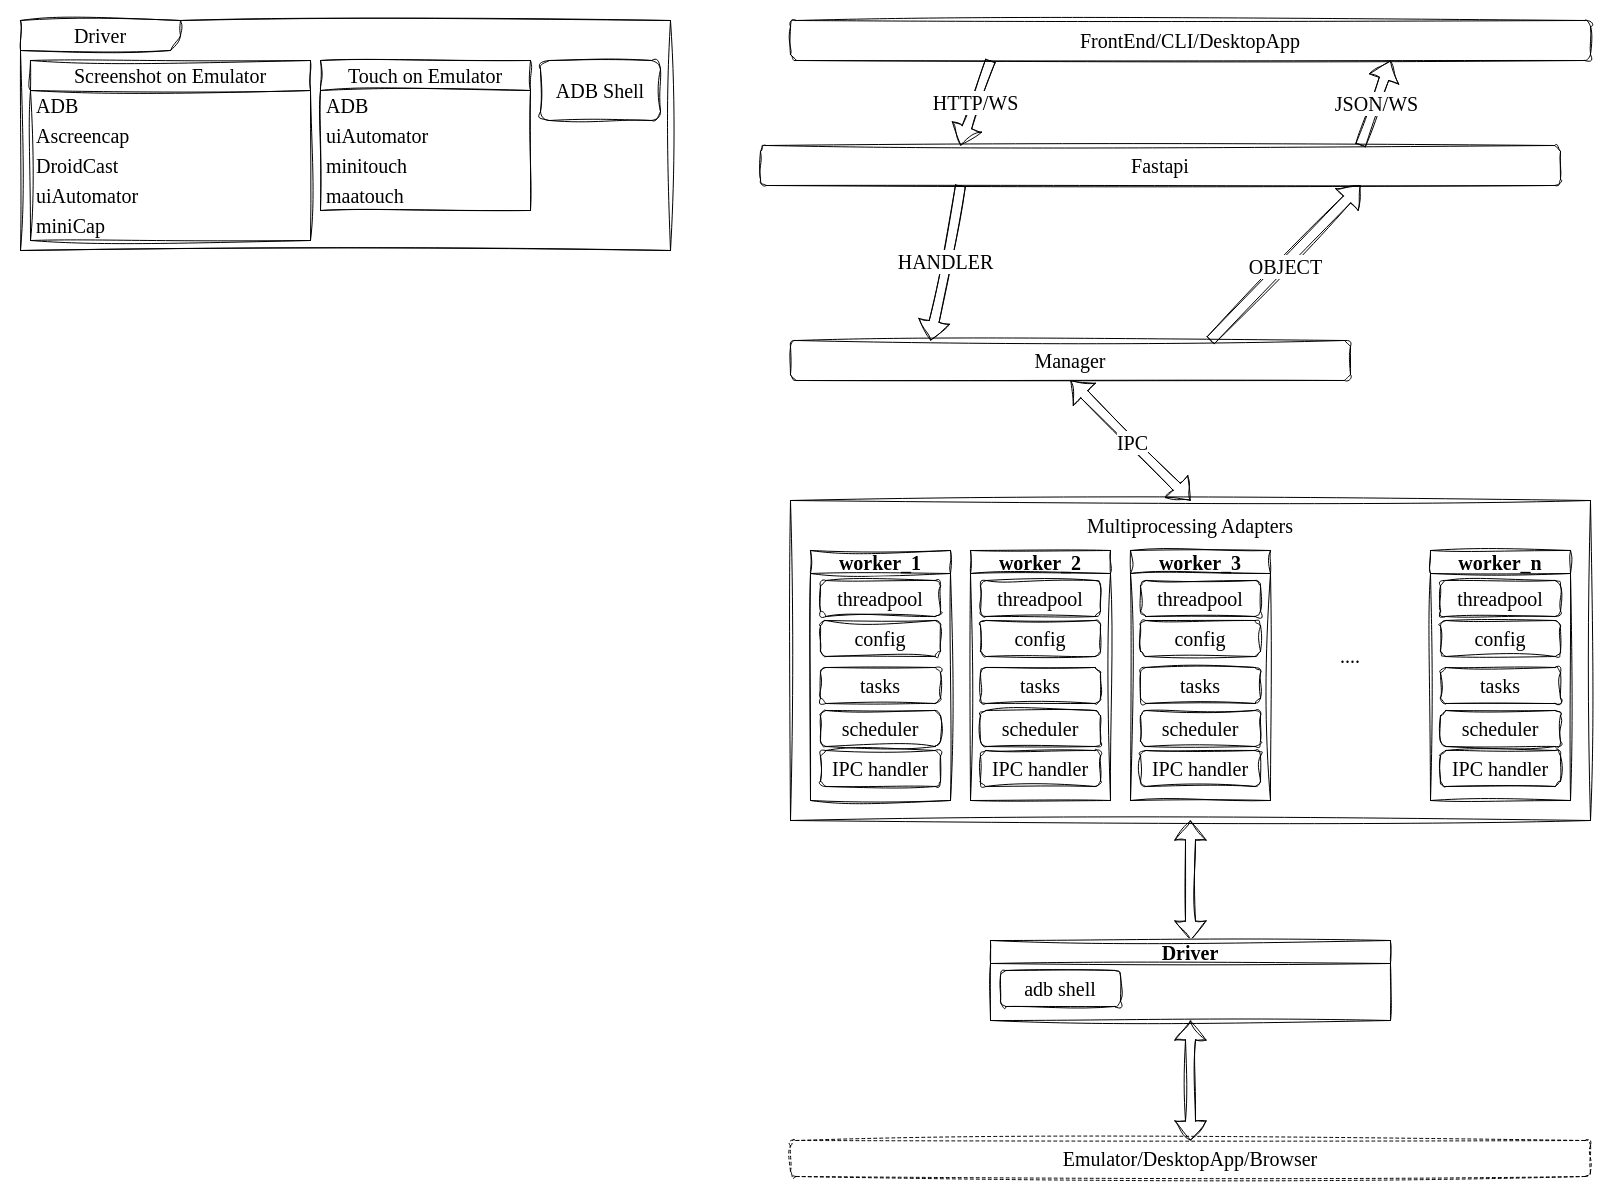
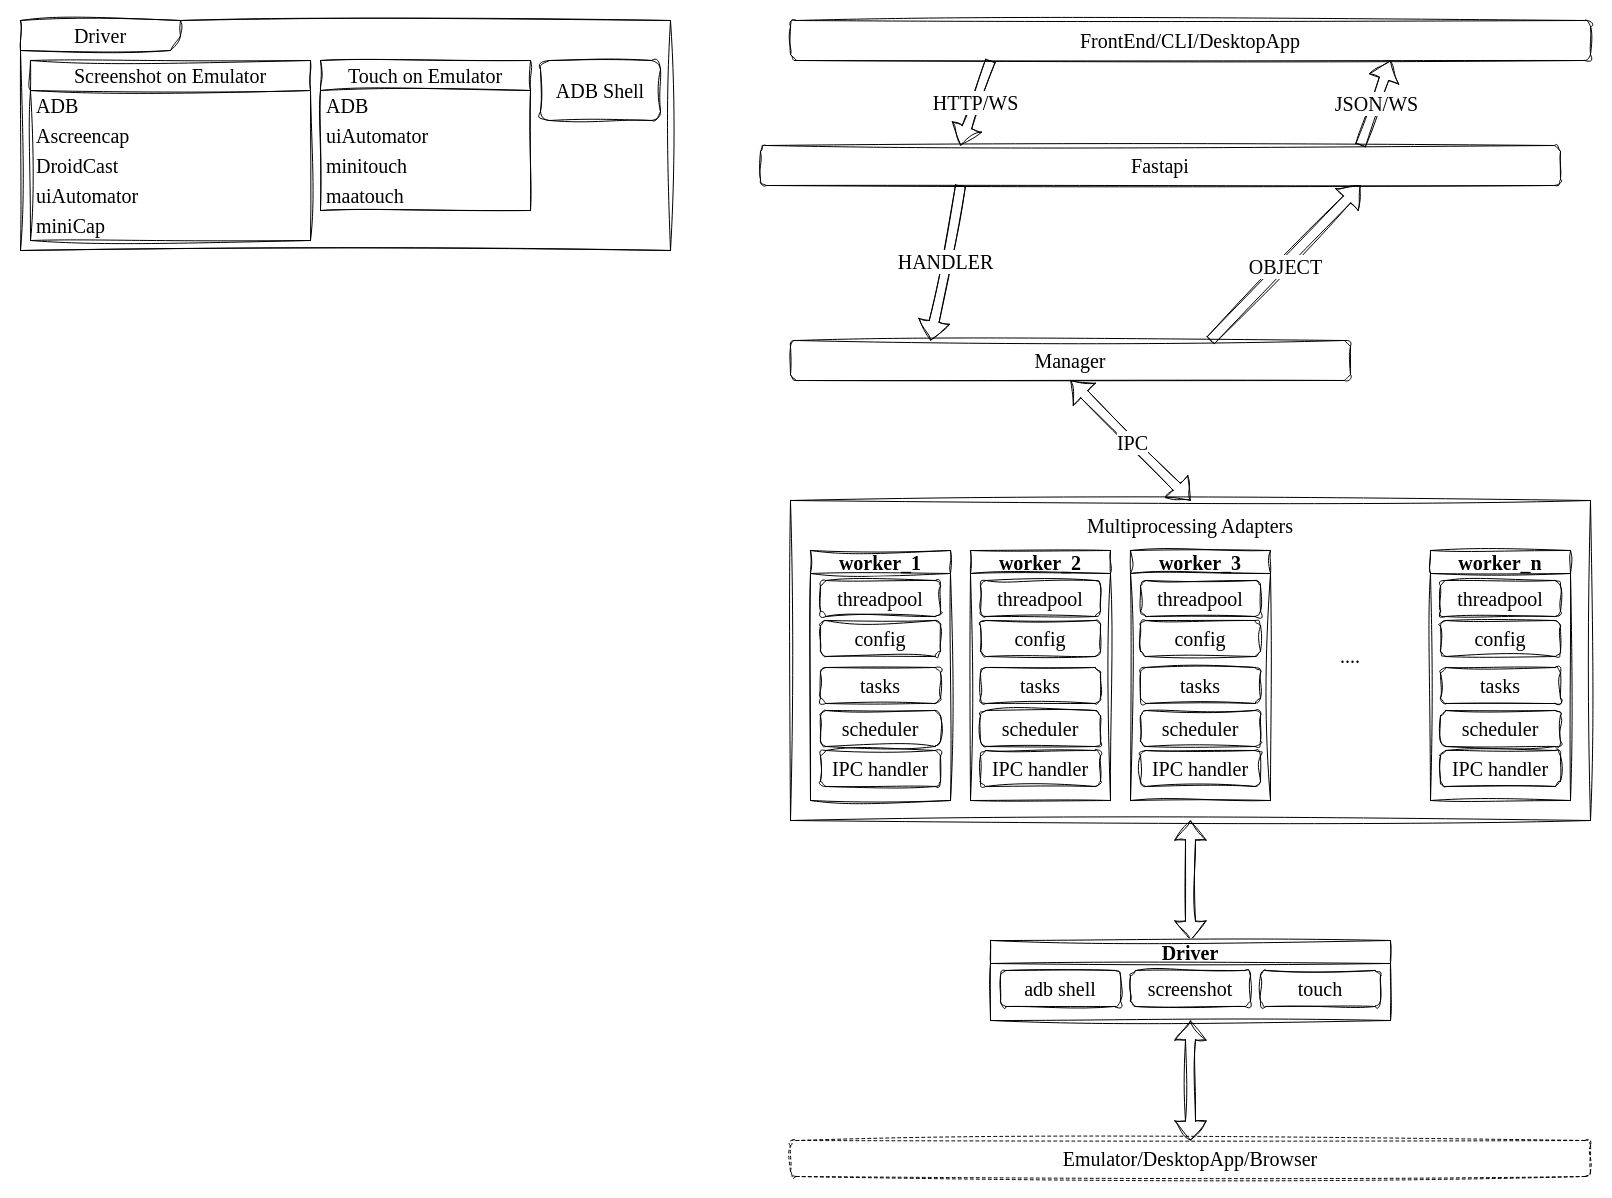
node "screenshot": added
node "touch": added
